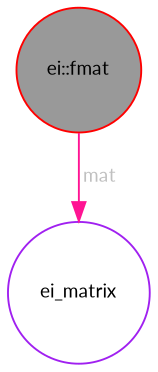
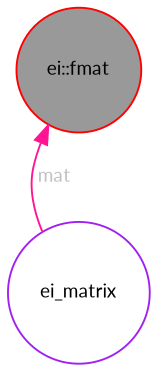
edge "ei::fmat" -> "ei_matrix": reversed
